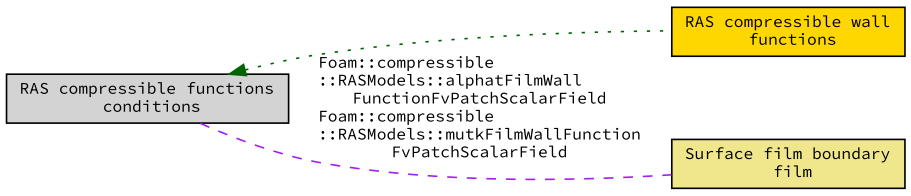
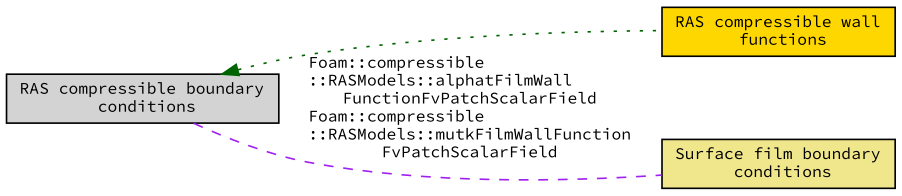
node "RAS compressible functions conditions": label "RAS compressible functions conditions" -> "RAS compressible boundary conditions"
node "Surface film boundary film": label "Surface film boundary film" -> "Surface film boundary conditions"
